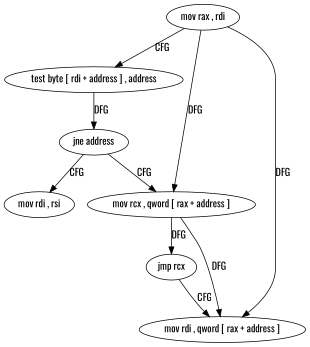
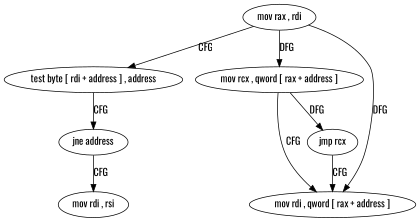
edge "test byte [ rdi + address ] , address" -> "jne address": label "DFG" -> "CFG"
edge "jne address" -> "mov rcx , qword [ rax + address ]": removed, label "CFG"
edge "mov rcx , qword [ rax + address ]" -> "mov rdi , qword [ rax + address ]": label "DFG" -> "CFG"
